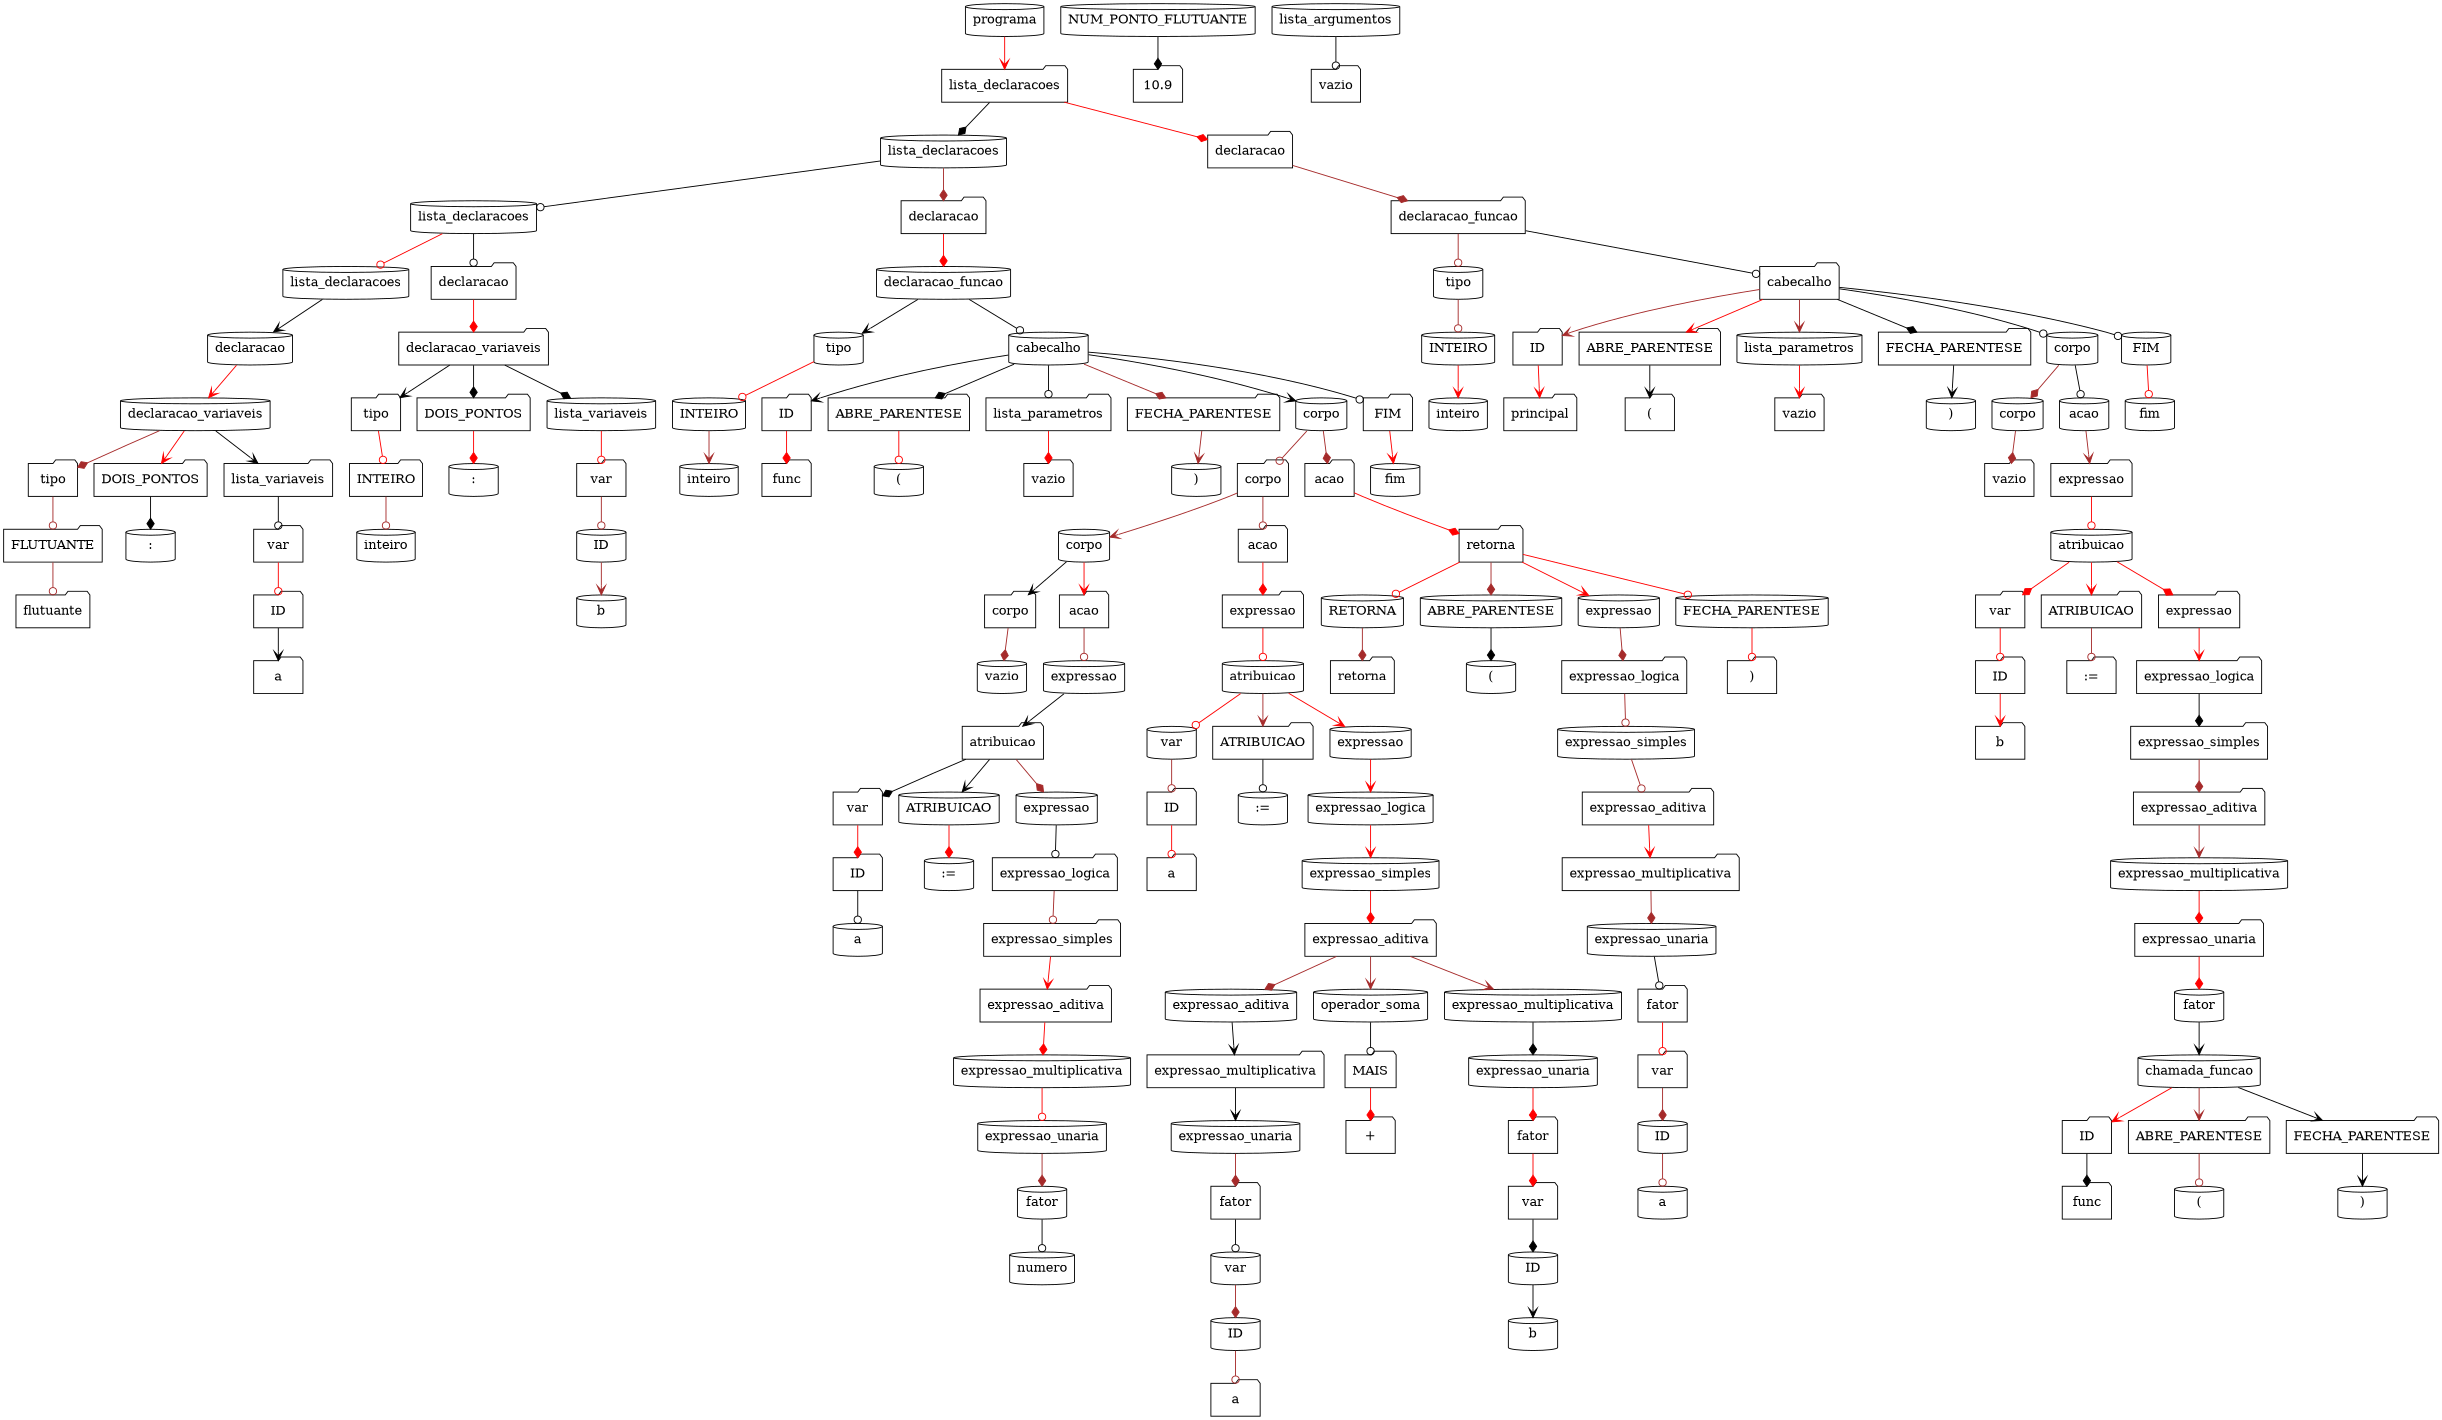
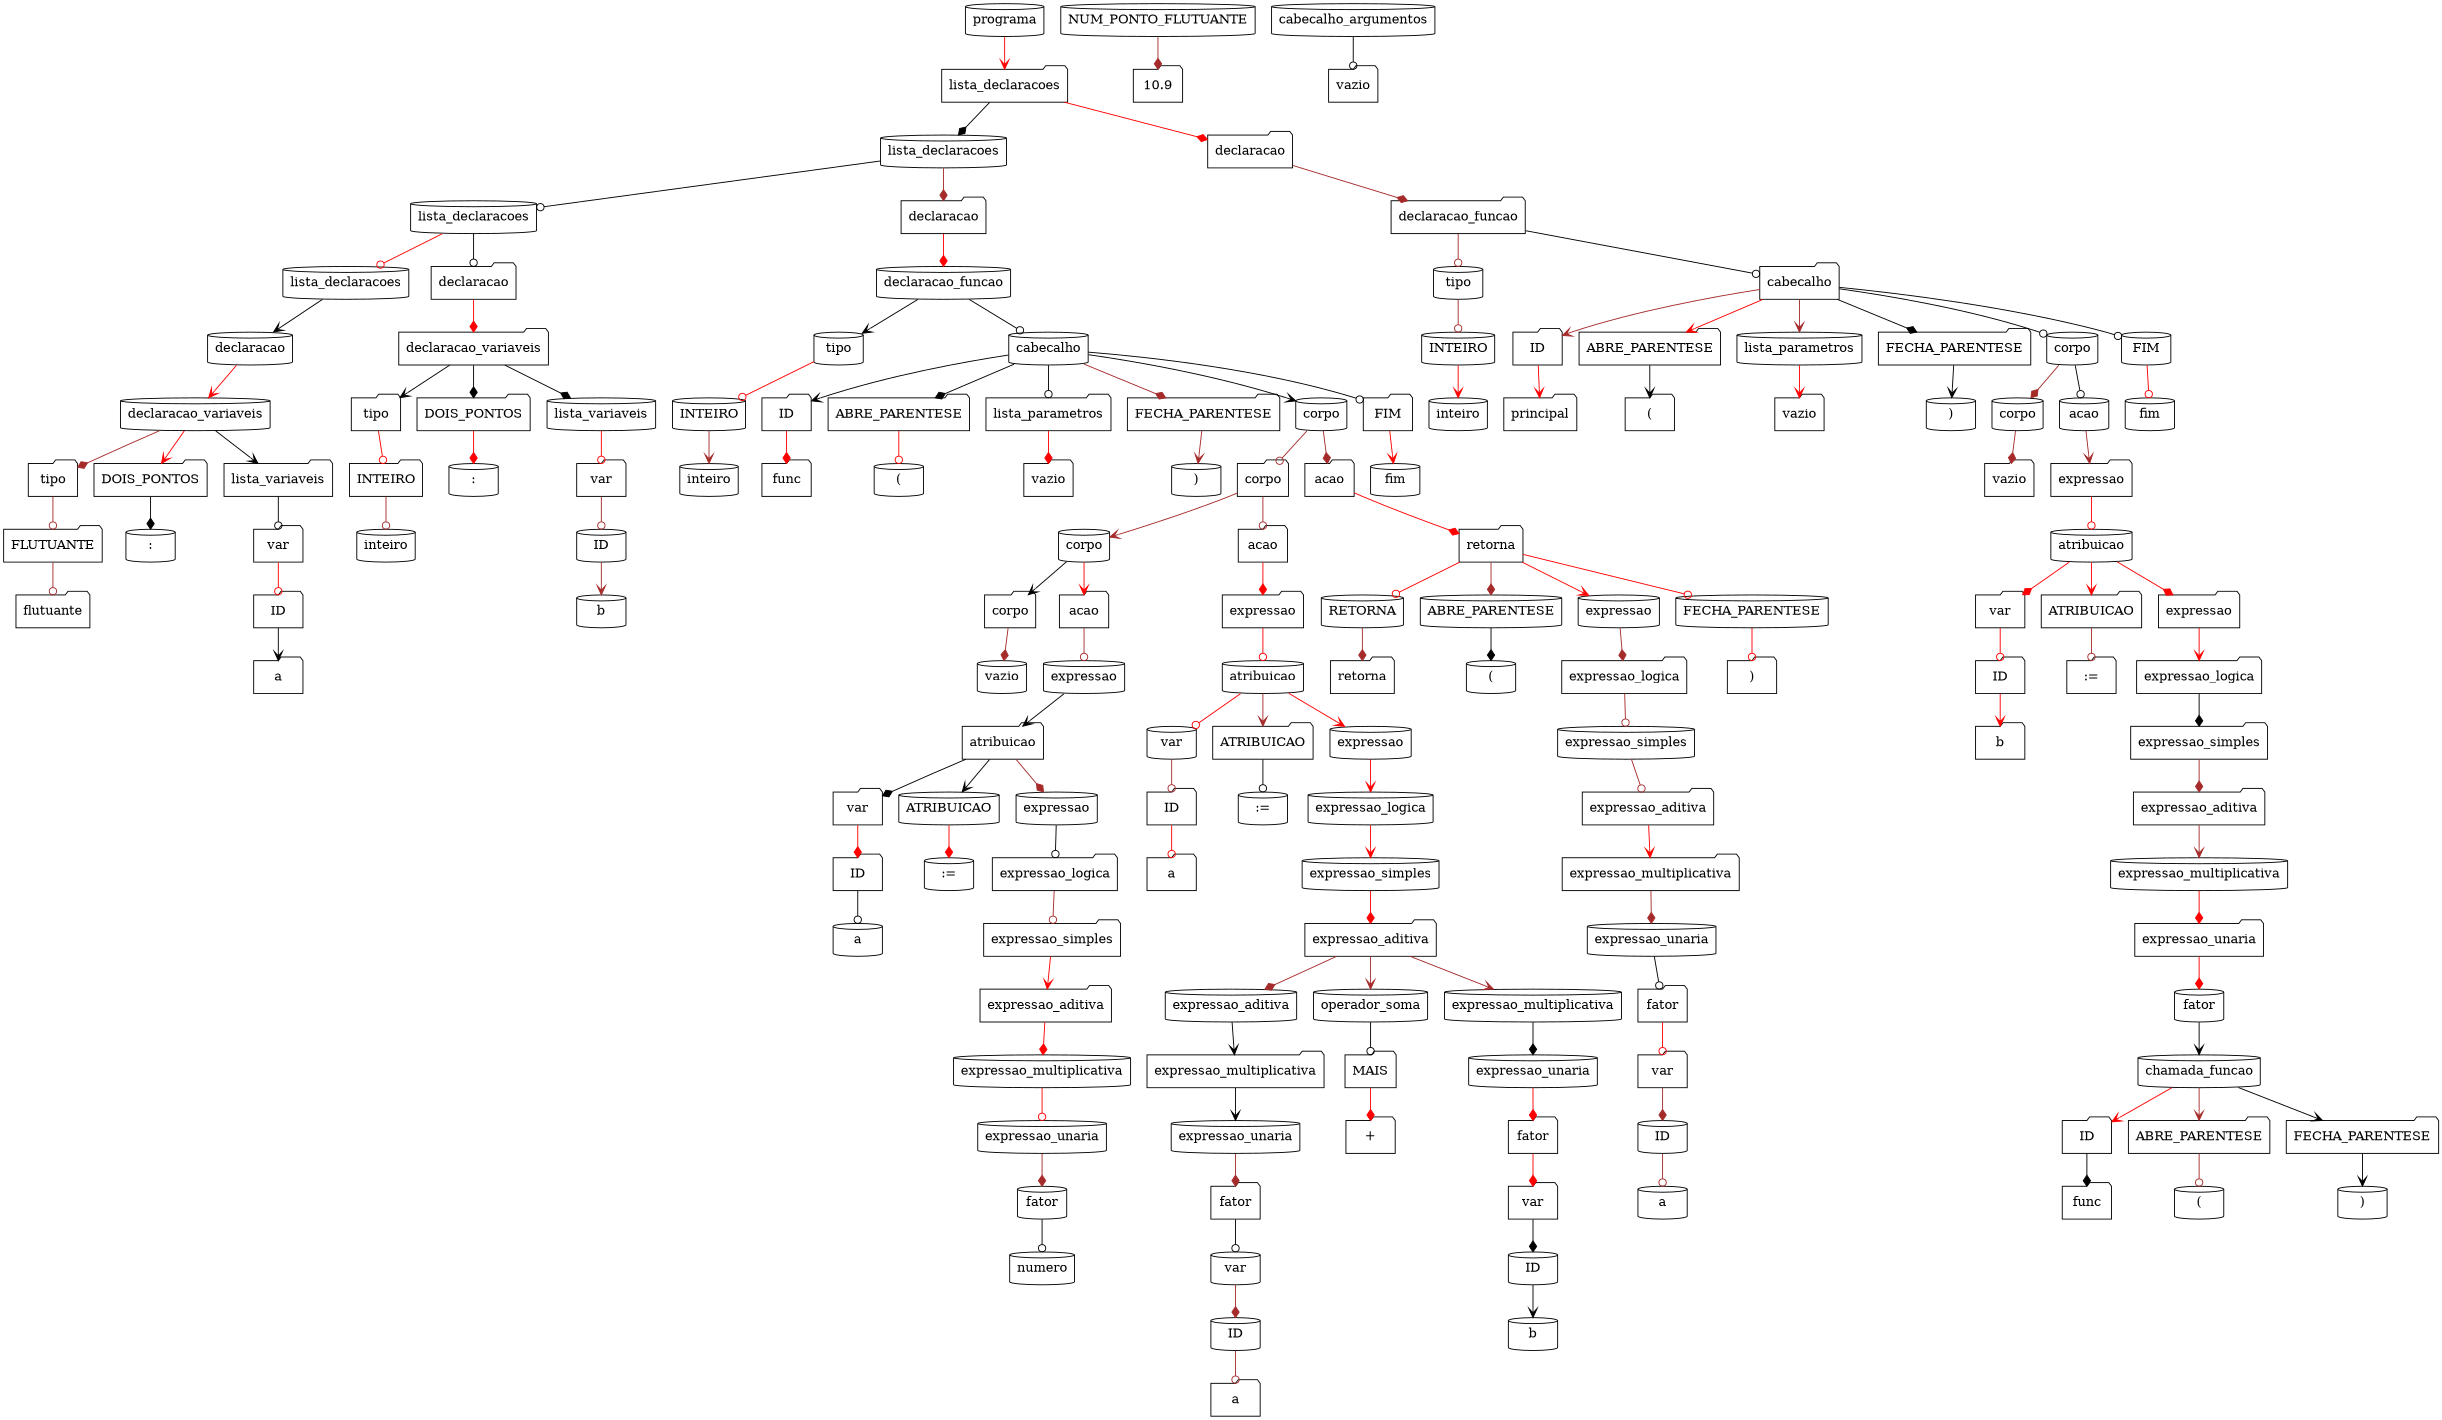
node "lista_argumentos": label "lista_argumentos" -> "cabecalho_argumentos"
edge "NUM_PONTO_FLUTUANTE" -> "10.9": color black -> brown
